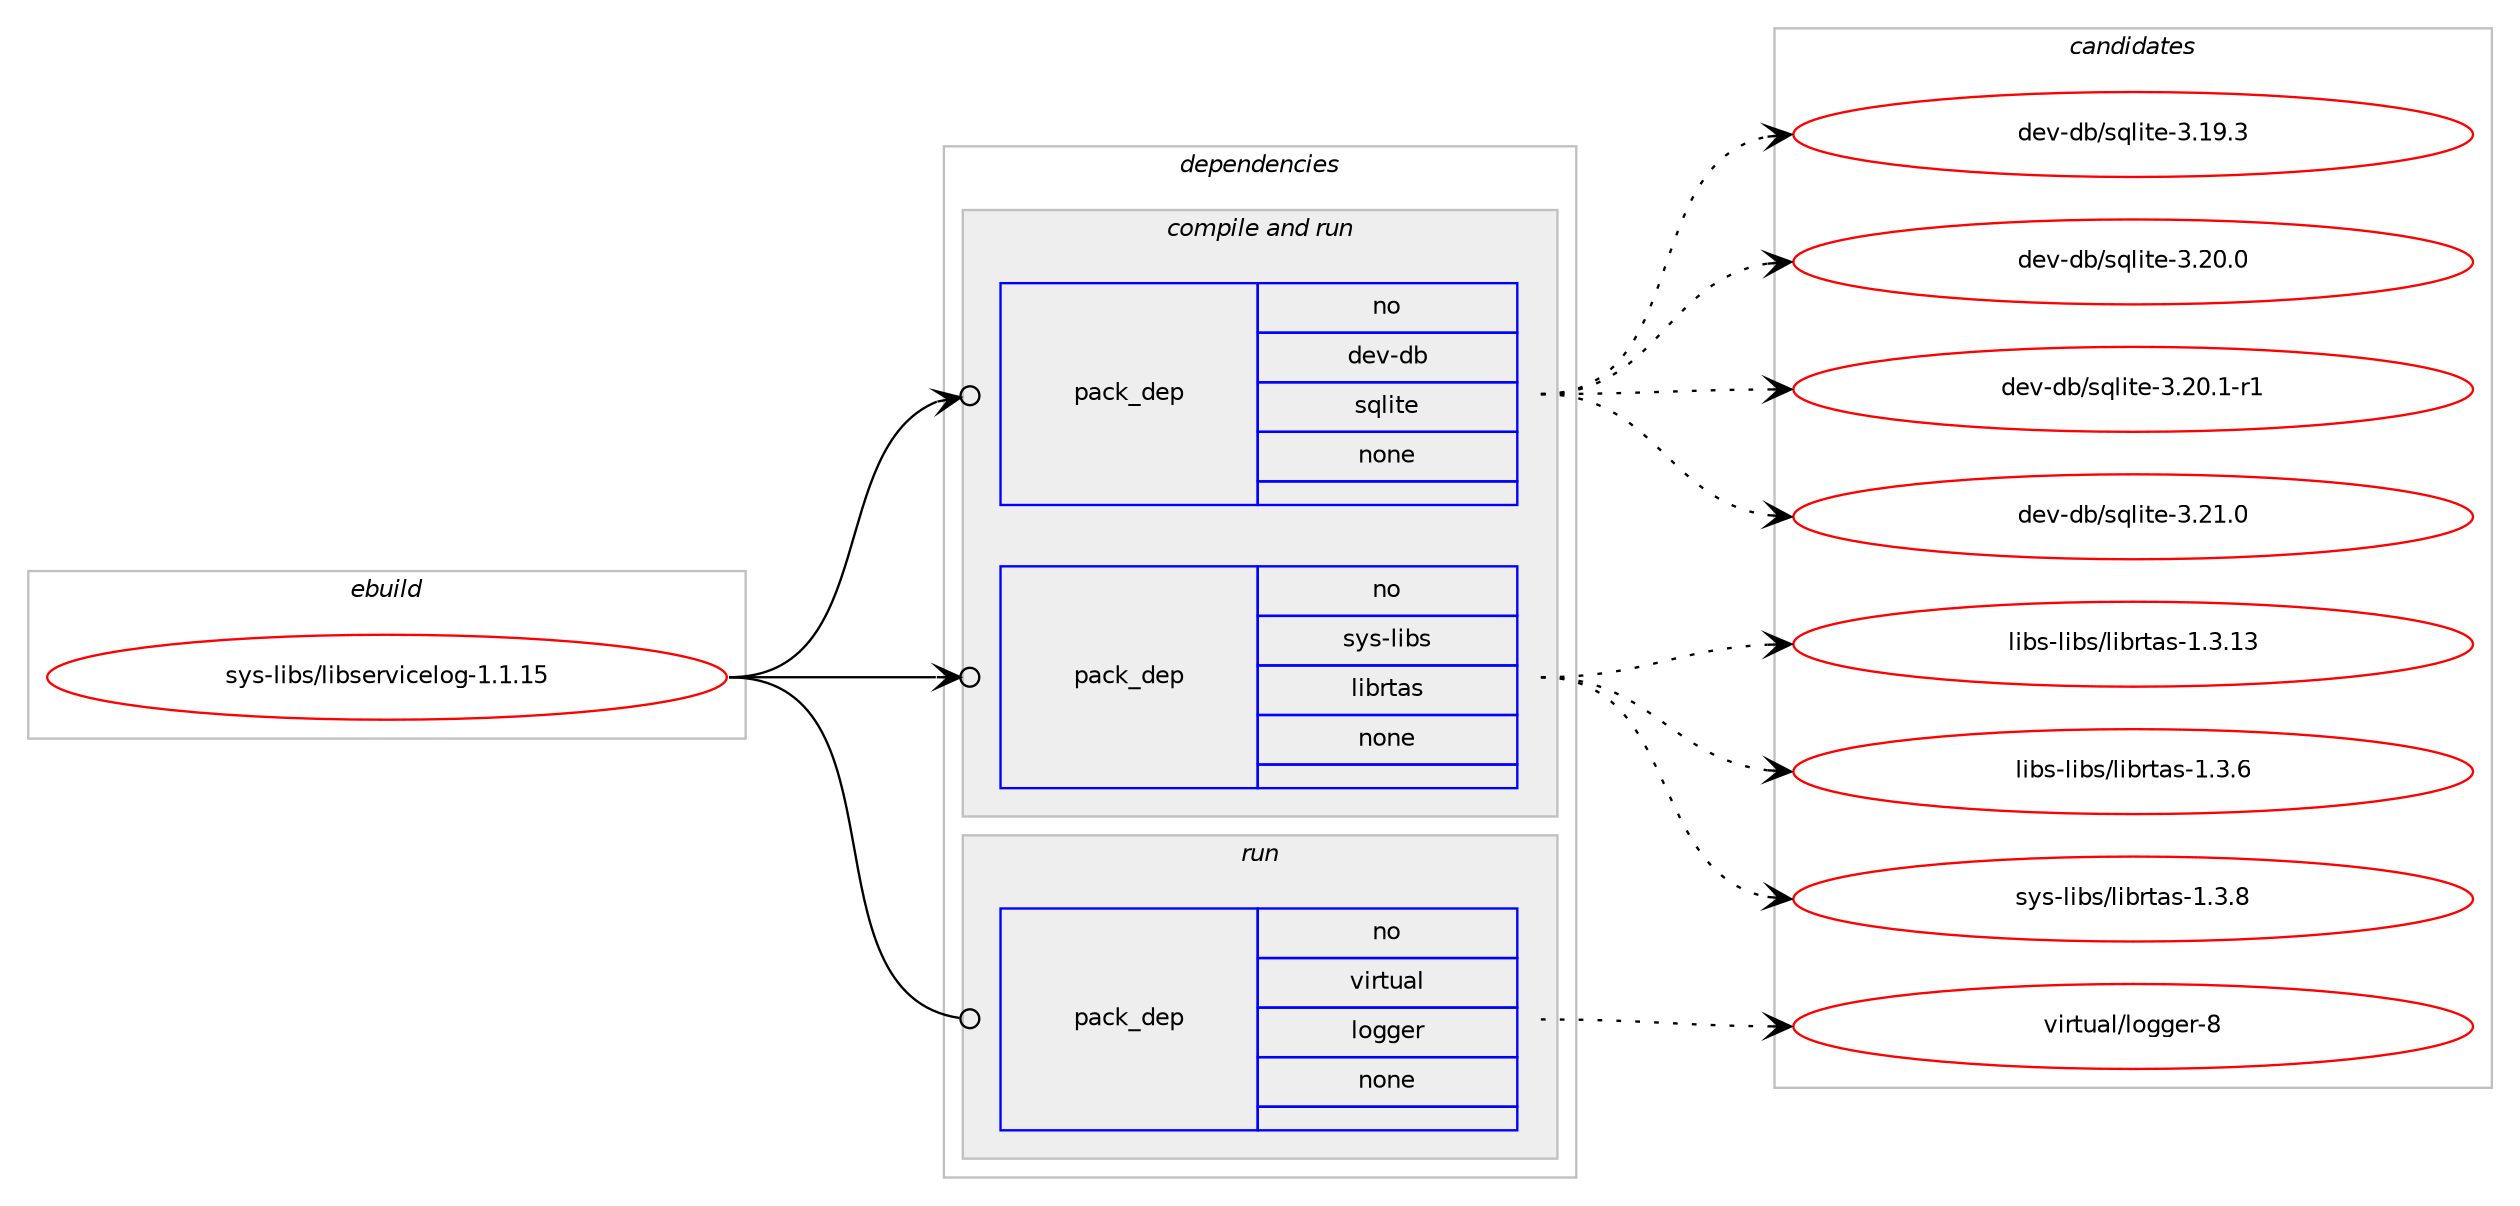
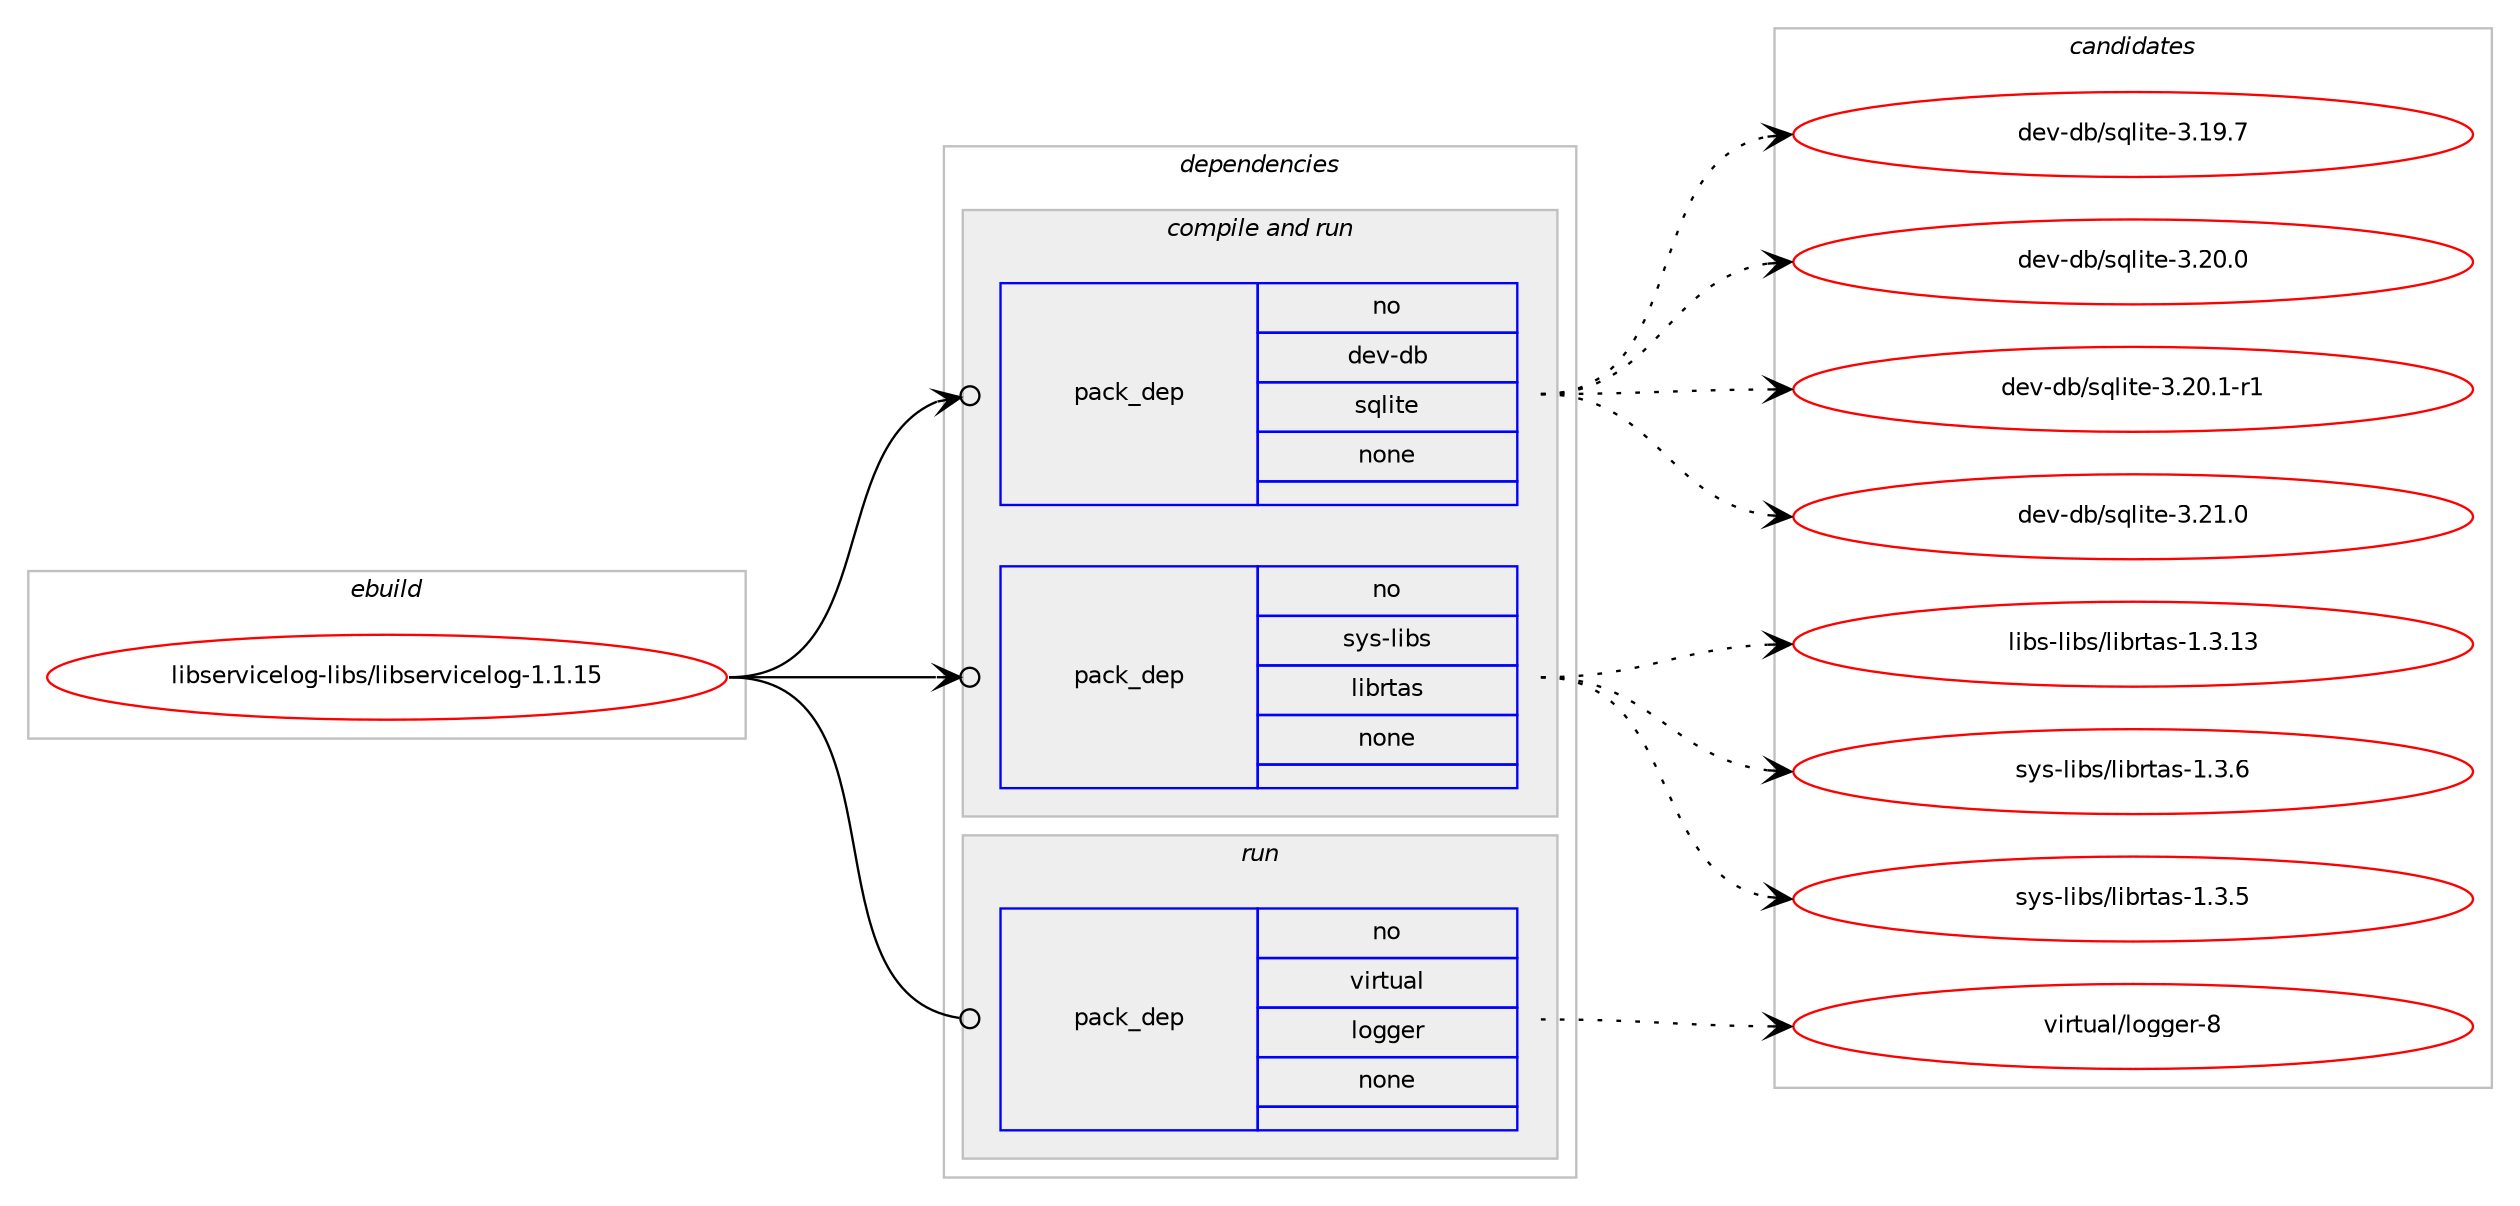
node "dev-db/sqlite-3.19.3": label "dev-db/sqlite-3.19.3" -> "dev-db/sqlite-3.19.7"
node "sys-libs/libservicelog-1.1.15": label "sys-libs/libservicelog-1.1.15" -> "libservicelog-libs/libservicelog-1.1.15"
node "libs-libs/librtas-1.3.6": label "libs-libs/librtas-1.3.6" -> "sys-libs/librtas-1.3.6"
node "sys-libs/librtas-1.3.8": label "sys-libs/librtas-1.3.8" -> "sys-libs/librtas-1.3.5"
